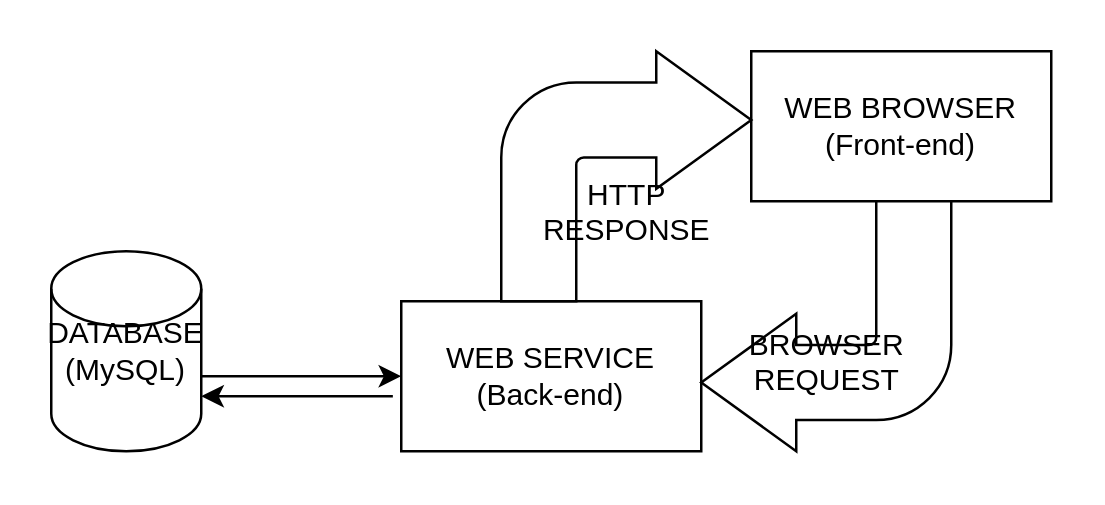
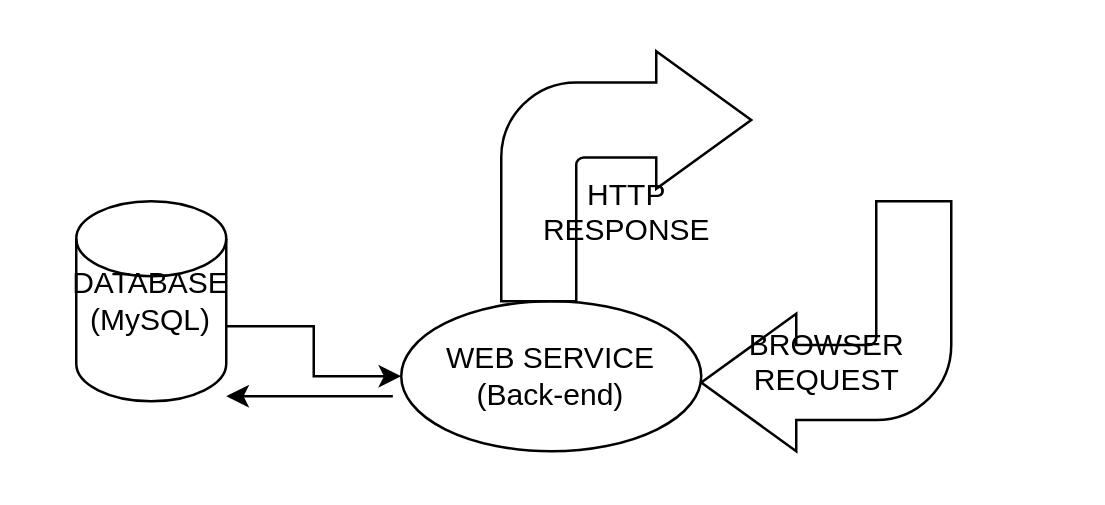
node "WEB BROWSER (Front-end)": removed
node "DATABASE (MySQL)": moved (126, 351) -> (151, 301)
node "WEB SERVICE (Back-end)": shape rectangle -> ellipse
